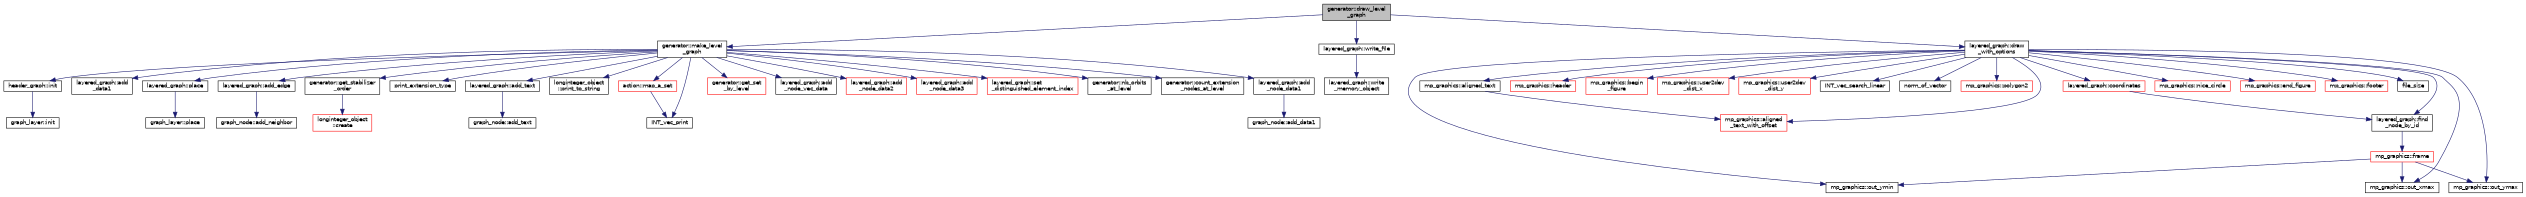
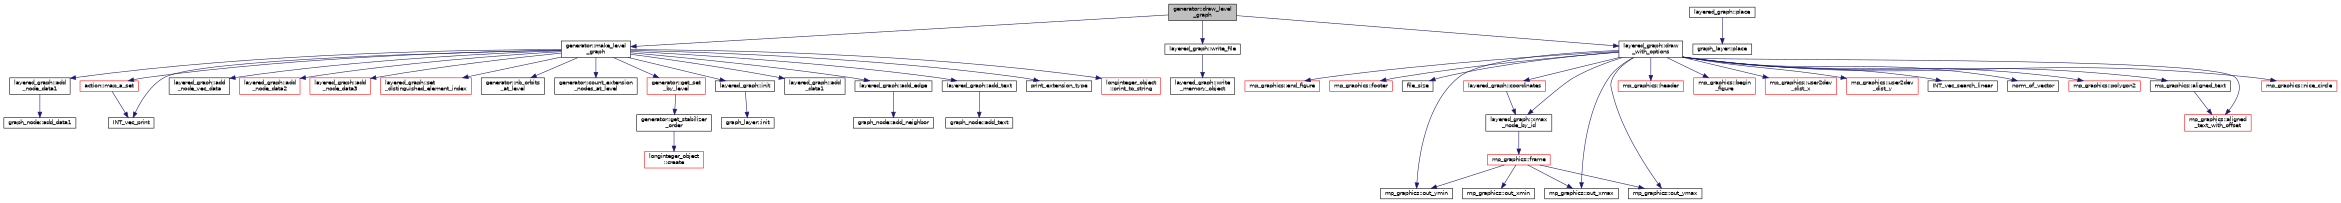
edge "generator::make_level _graph" -> "generator::get_stabilizer _order": now "generator::get_set _by_level" -> "generator::get_stabilizer _order"
edge "generator::make_level _graph" -> "layered_graph::place": removed
node "header_graph::init": label "header_graph::init" -> "layered_graph::init"
node "longinteger_object ::print_to_string": color black -> red
node "layered_graph::find _node_by_id": label "layered_graph::find _node_by_id" -> "layered_graph::xmax _node_by_id"
node "mp_graphics::out_xmin": added
